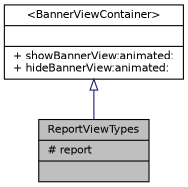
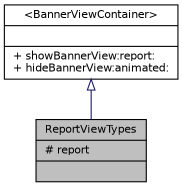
node "<BannerViewContainer>": text "+ showBannerView:animated:" -> "+ showBannerView:report:"
